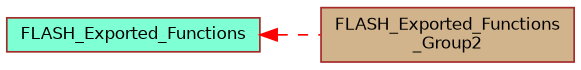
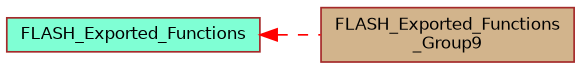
node "FLASH_Exported_Functions _Group2": label "FLASH_Exported_Functions _Group2" -> "FLASH_Exported_Functions _Group9"
